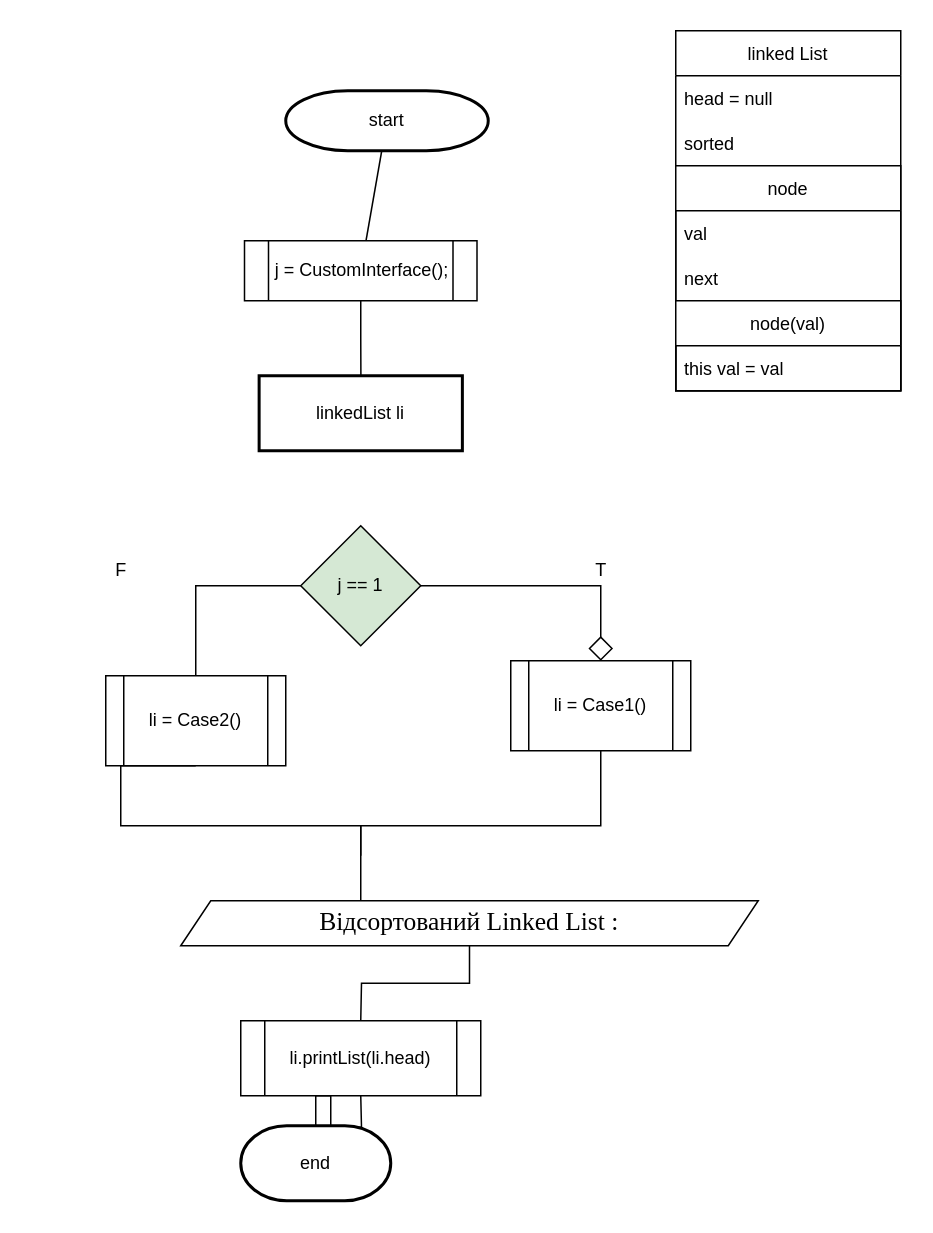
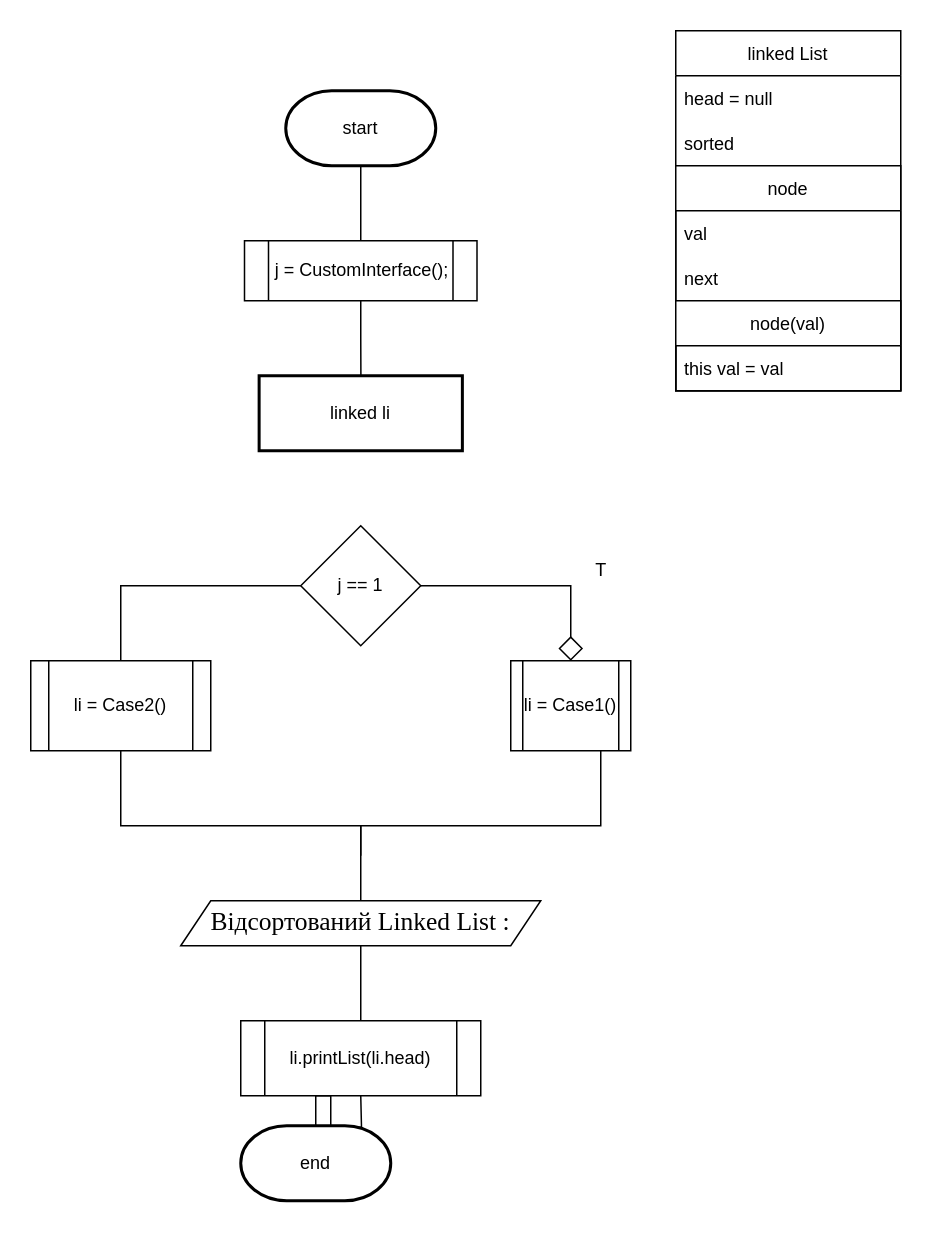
node "start": size 203x60 -> 150x75
node "linkedList li": label "linkedList li" -> "linked li"
node "F": removed
node "j == 1": fillcolor #d5e8d4 -> #ffffff
node "li = Case1()": size 180x90 -> 120x90
node "li = Case2()": moved (196, 721) -> (121, 706)
node "Вiдсортований Linked List :": size 578x45 -> 360x45
